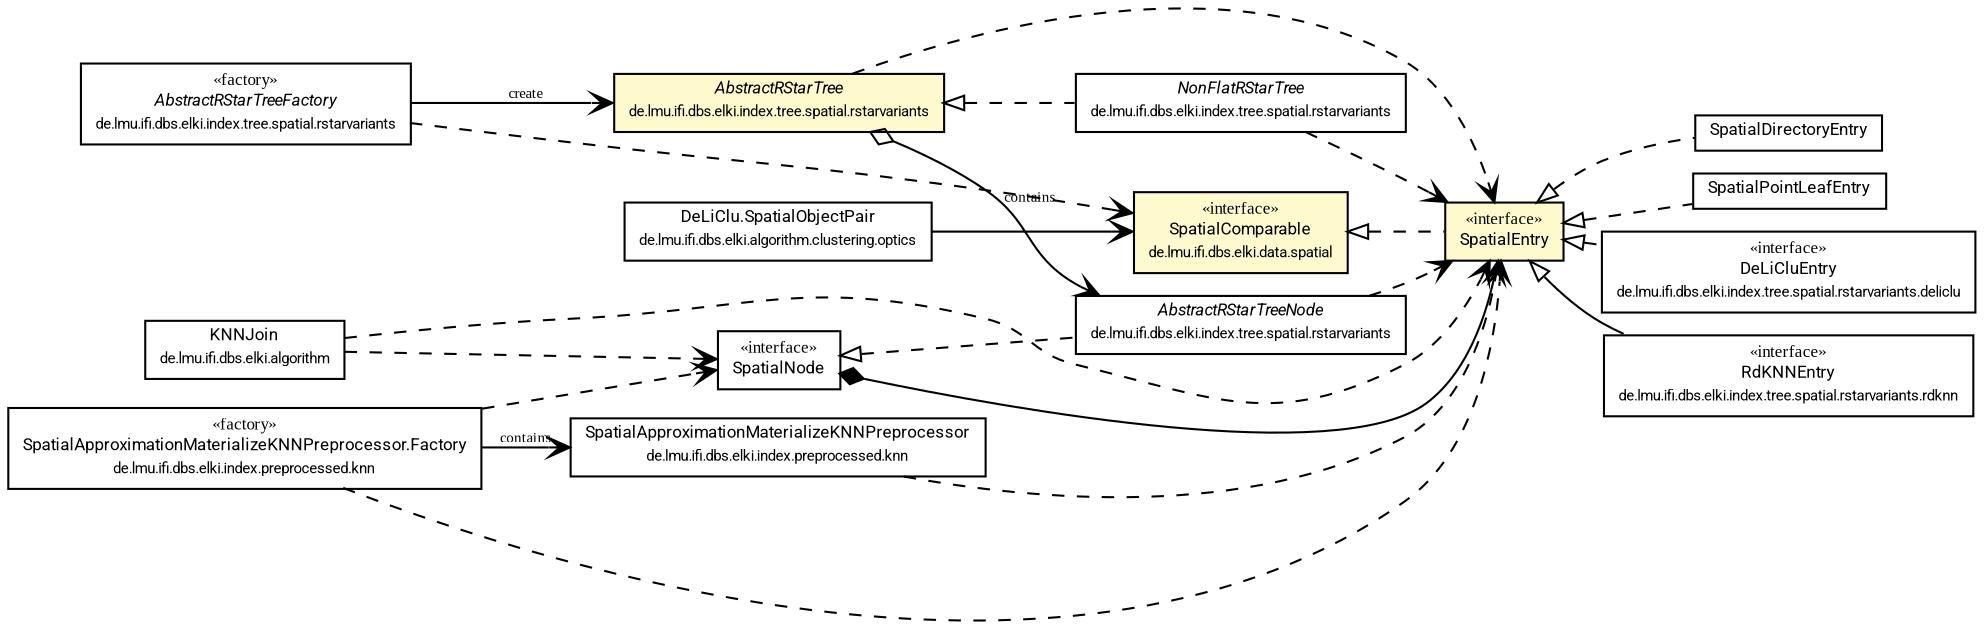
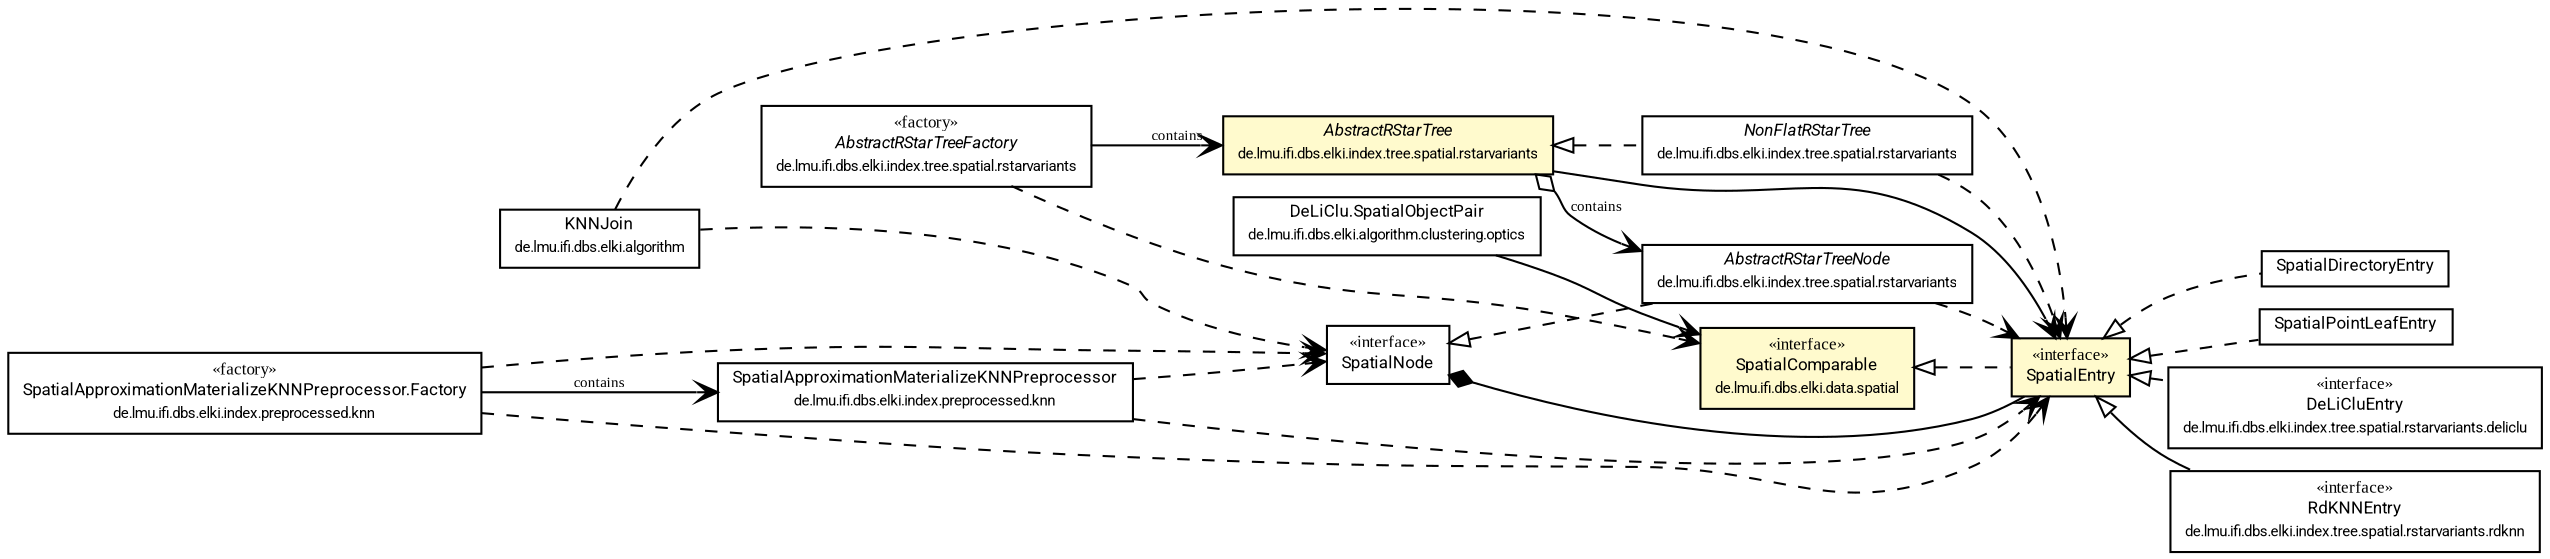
edge "AbstractRStarTree" -> "SpatialEntry": style dashed -> solid
edge "AbstractRStarTreeFactory" -> "AbstractRStarTree": label "create" -> "contains"
edge "SpatialApproximationMaterializeKNNPreprocessor" -> "SpatialNode": added
